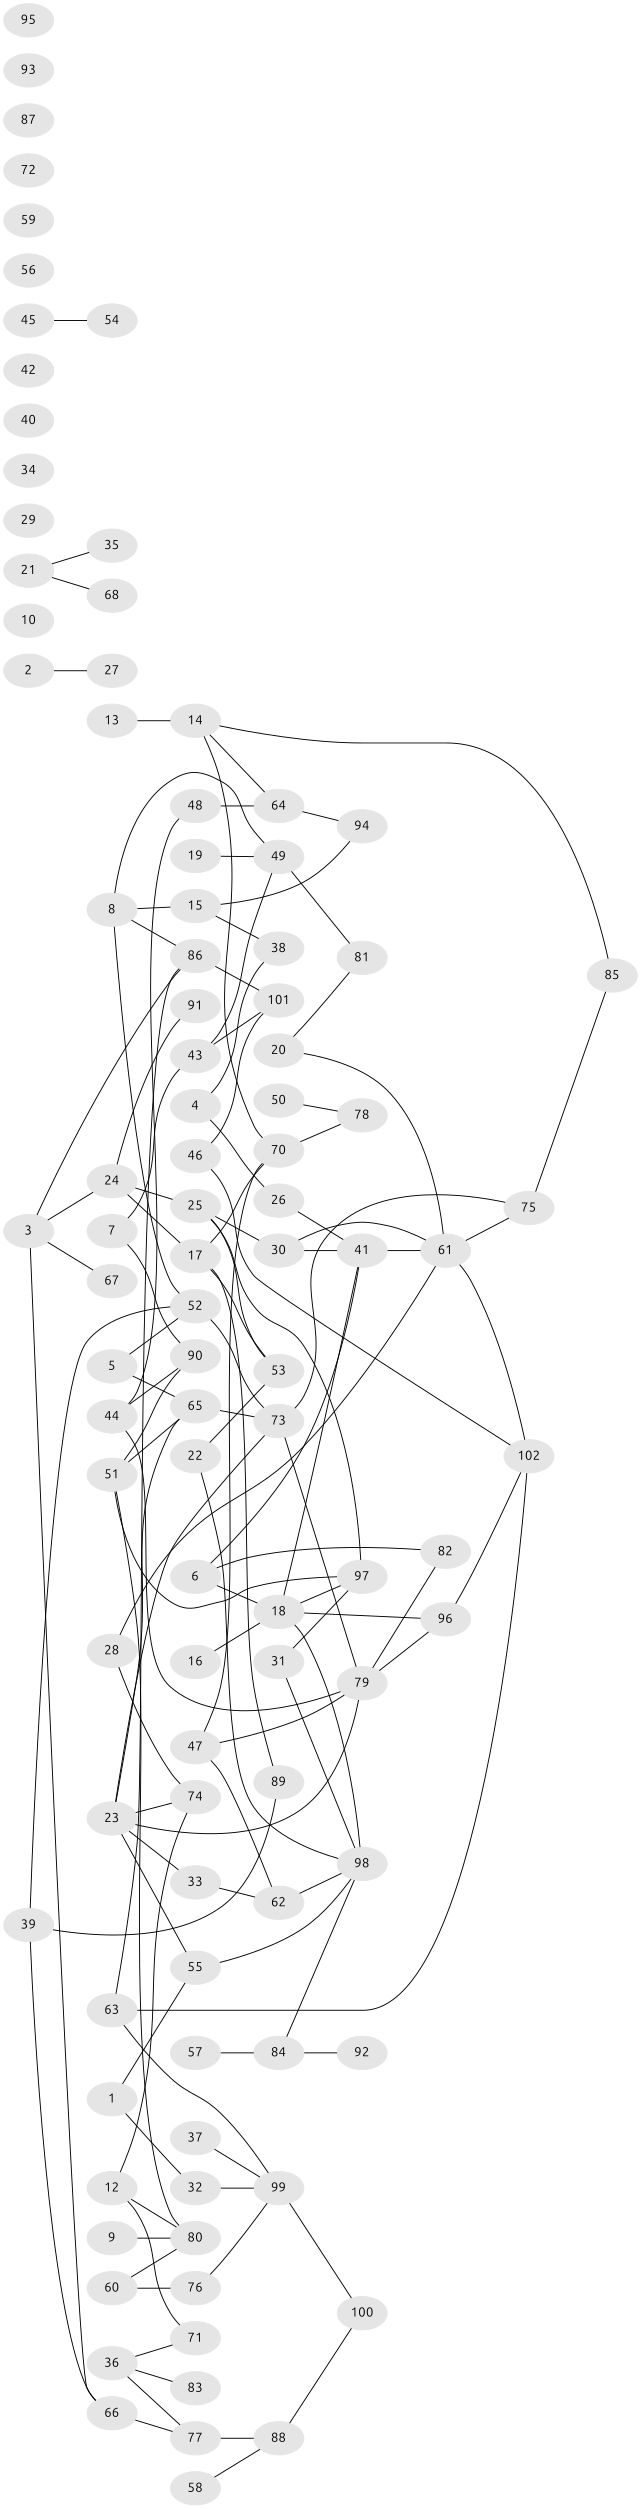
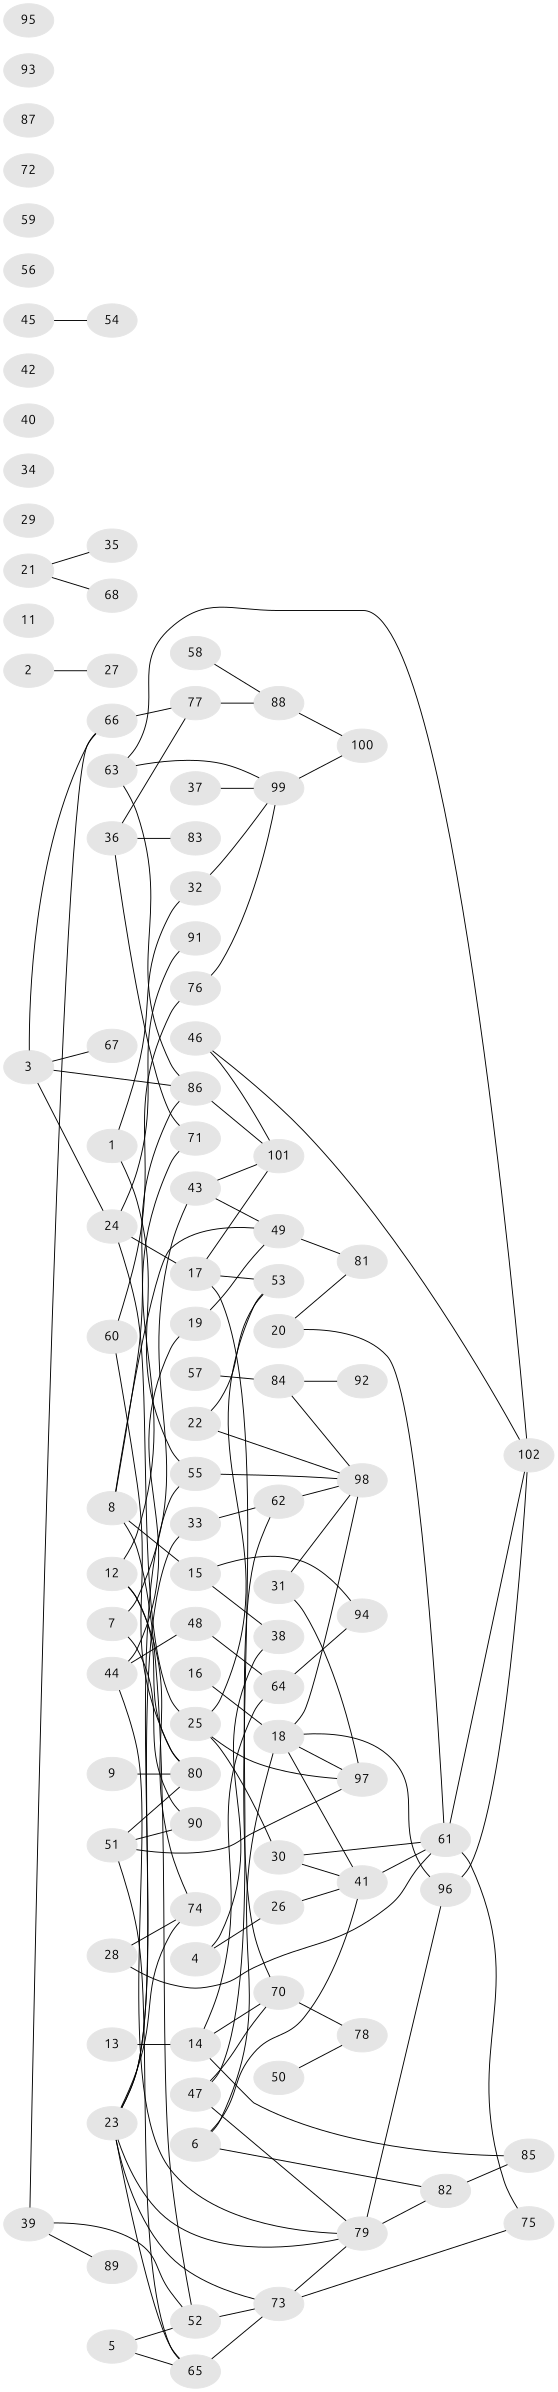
node "10": label "10" -> "11"
edge "85" -- "75": now "85" -- "82"
edge "90" -- "44": now "19" -- "44"
edge "17" -- "89": now "17" -- "101"
